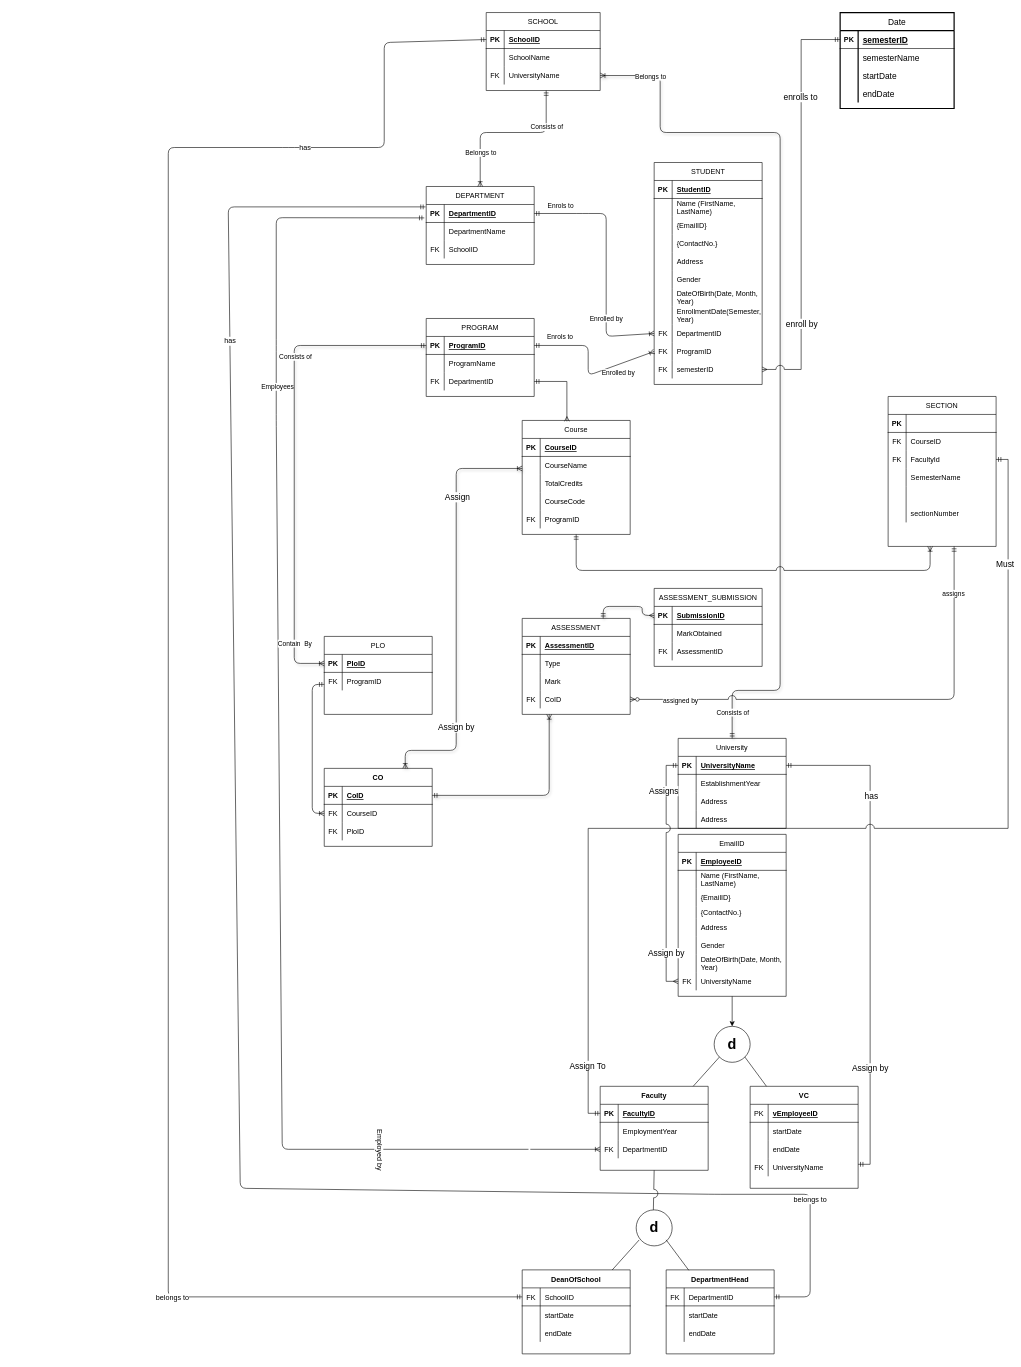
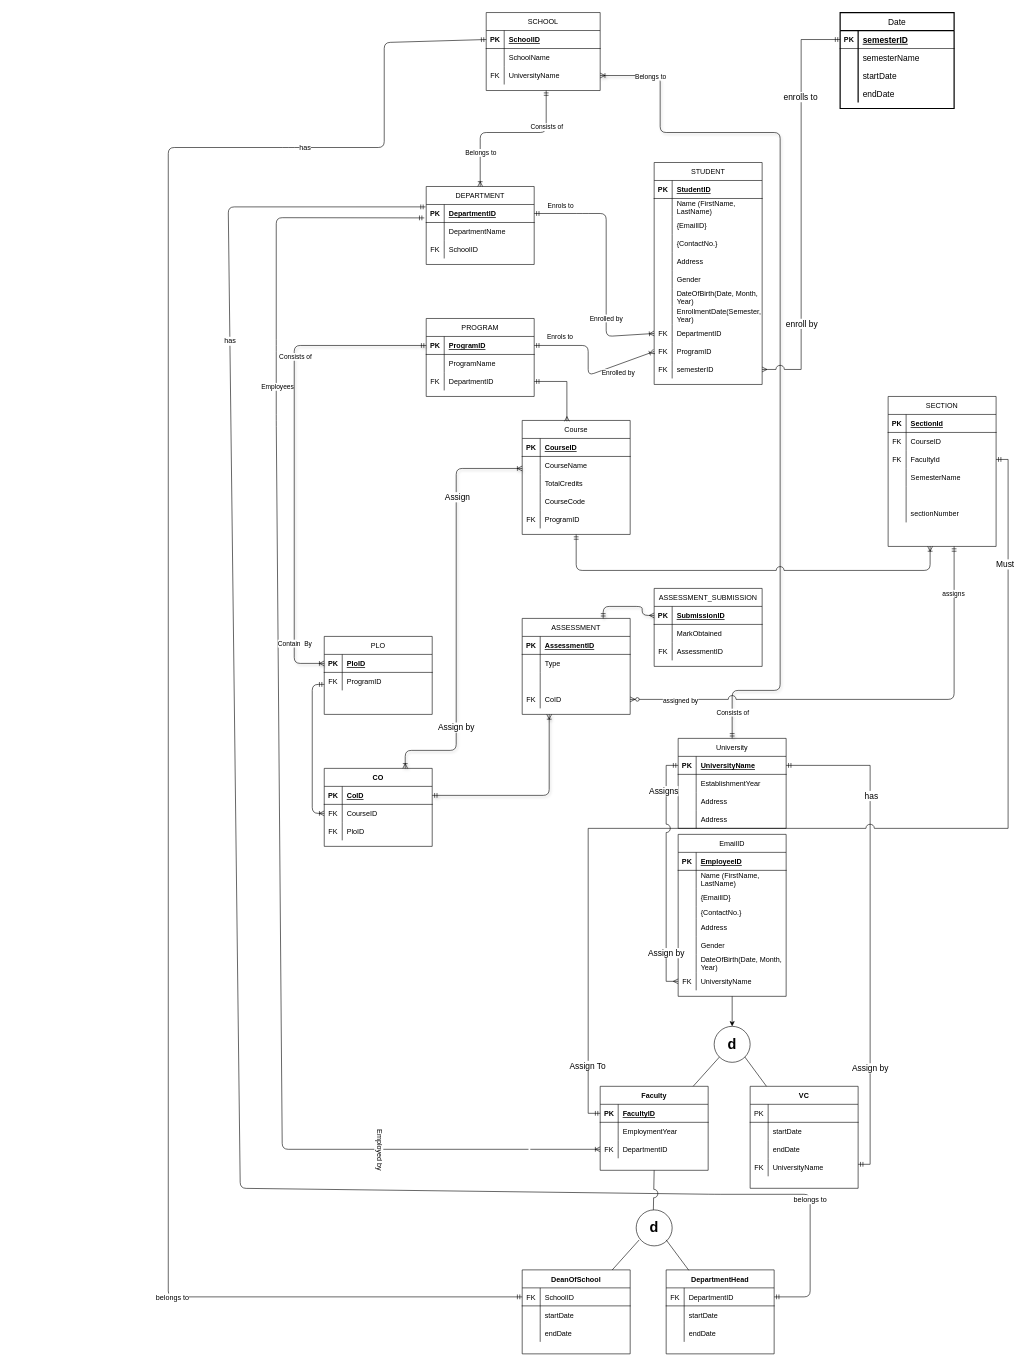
node "SectionId": added
node "Mark": removed
node "vEmployeeID": removed
